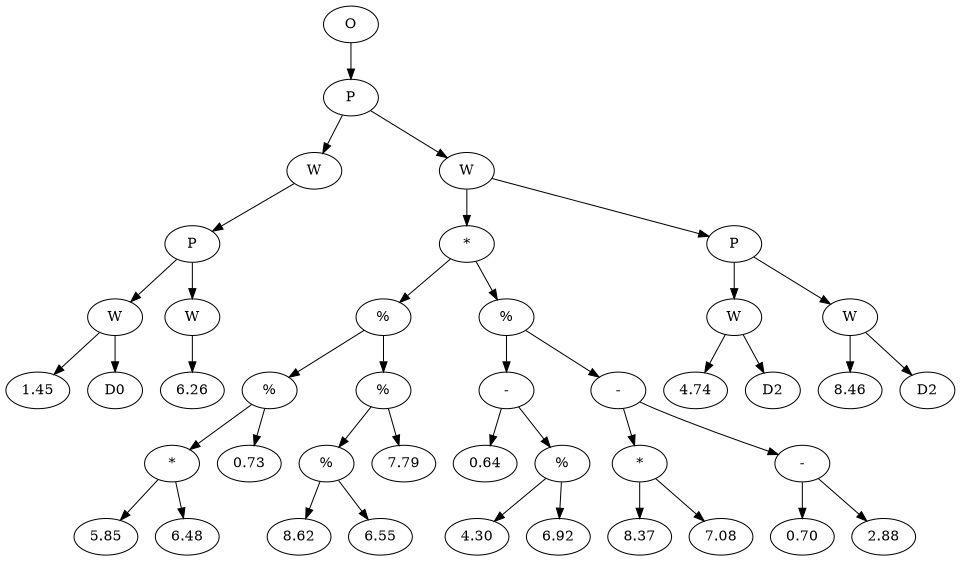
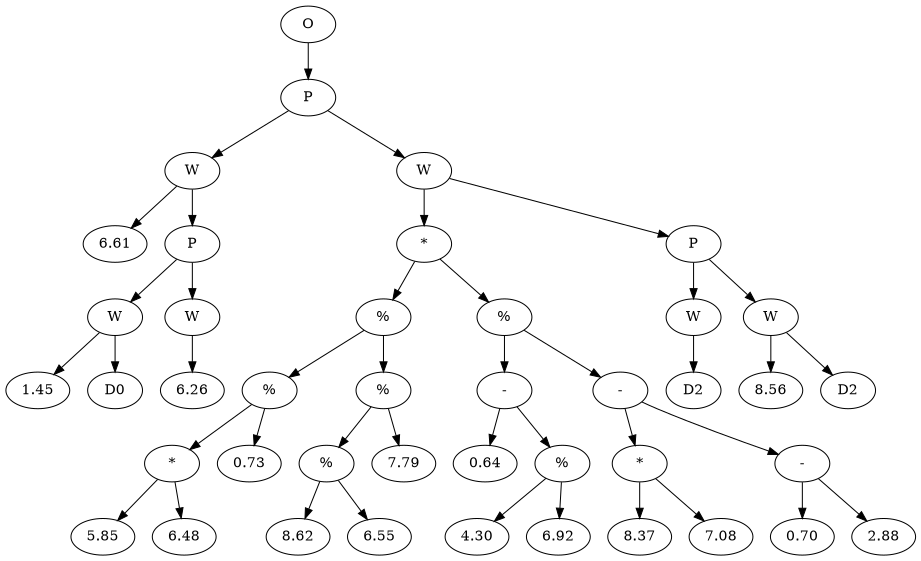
node "6.61": added
node "4.74": removed
node "8.46": label "8.46" -> "8.56"
